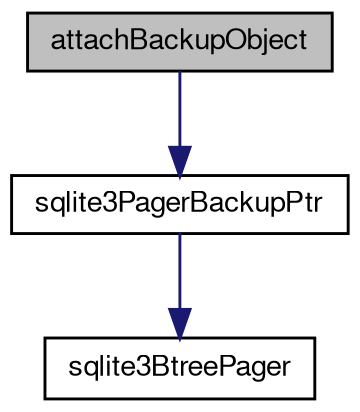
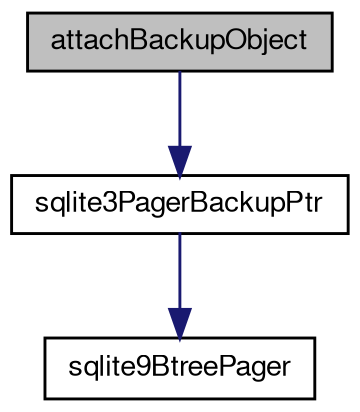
node "sqlite3BtreePager": label "sqlite3BtreePager" -> "sqlite9BtreePager"
